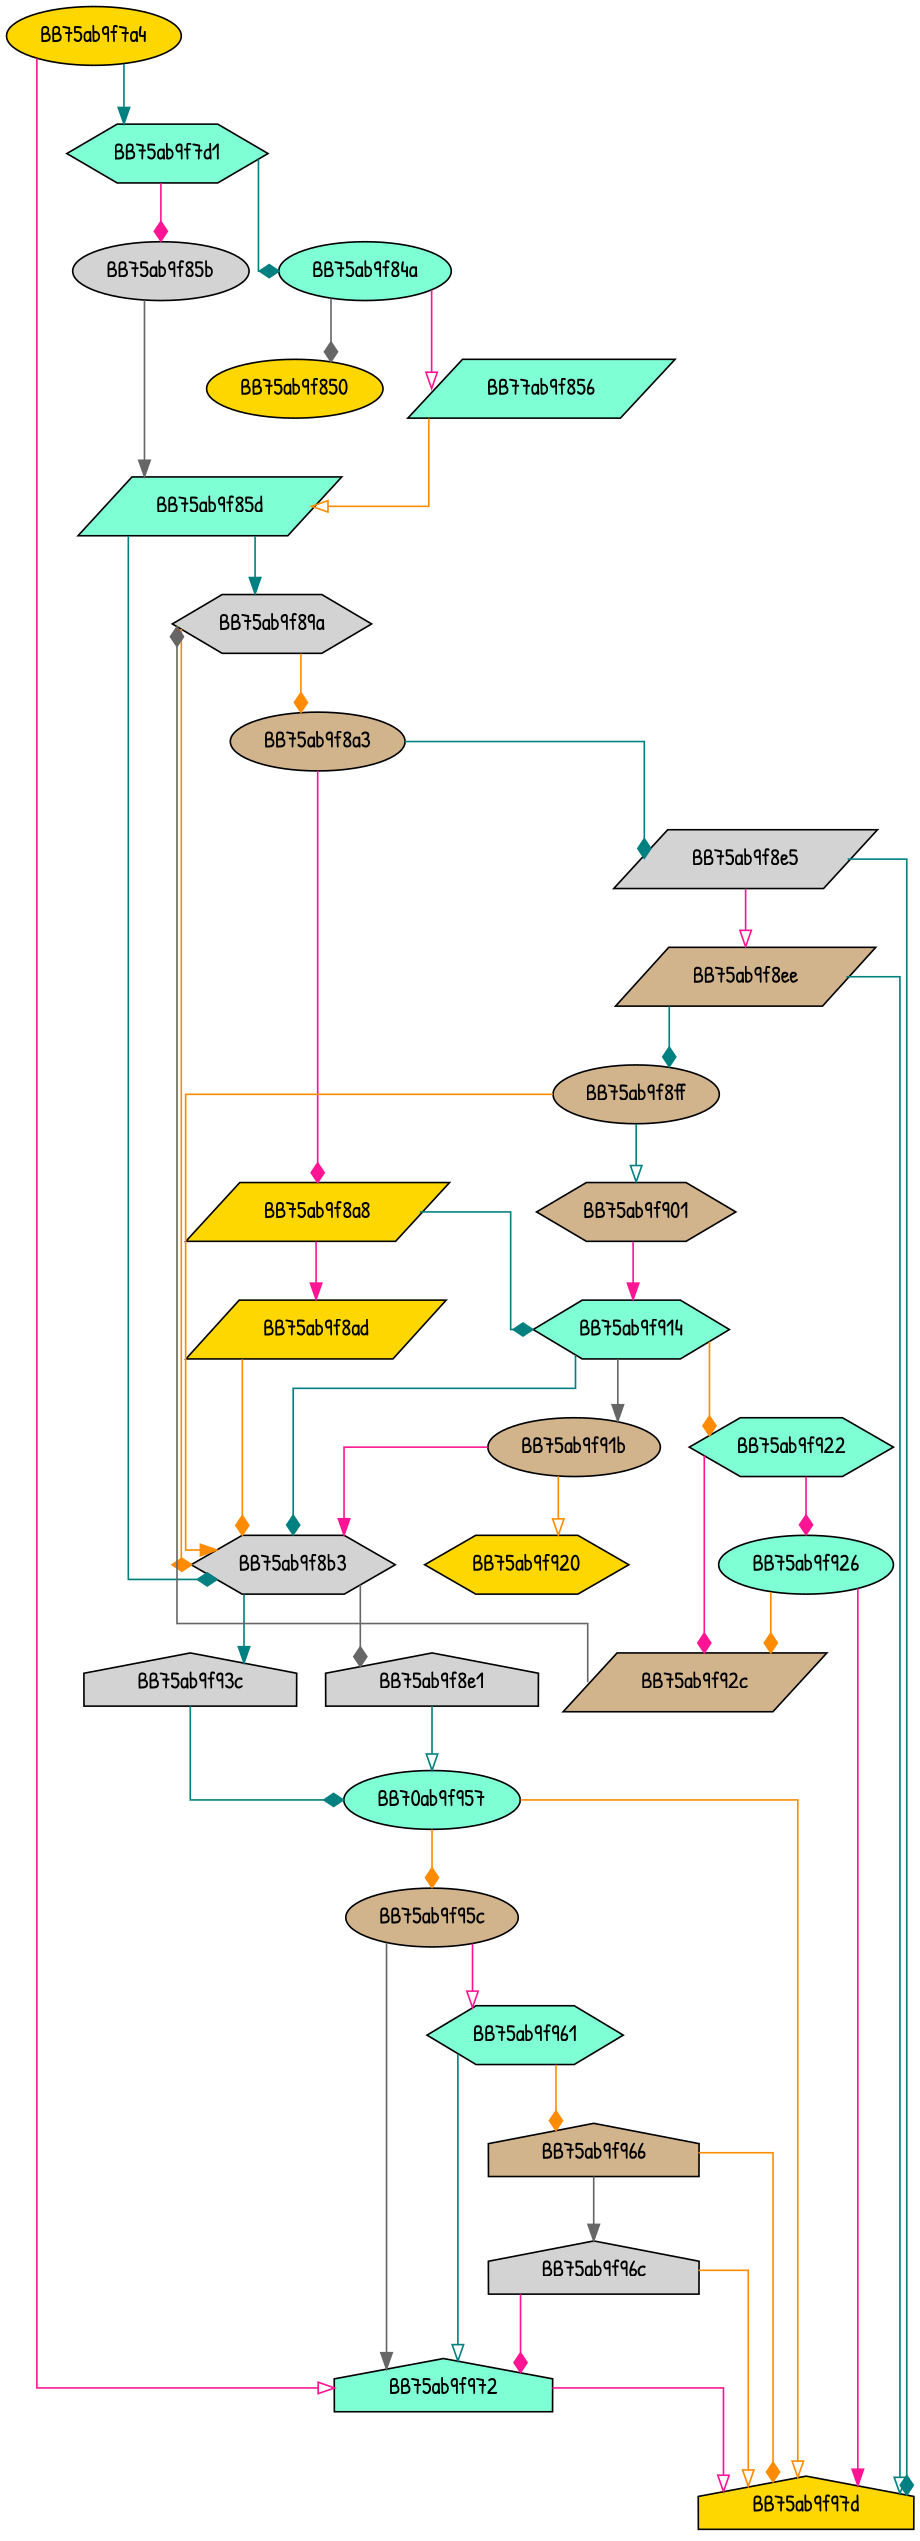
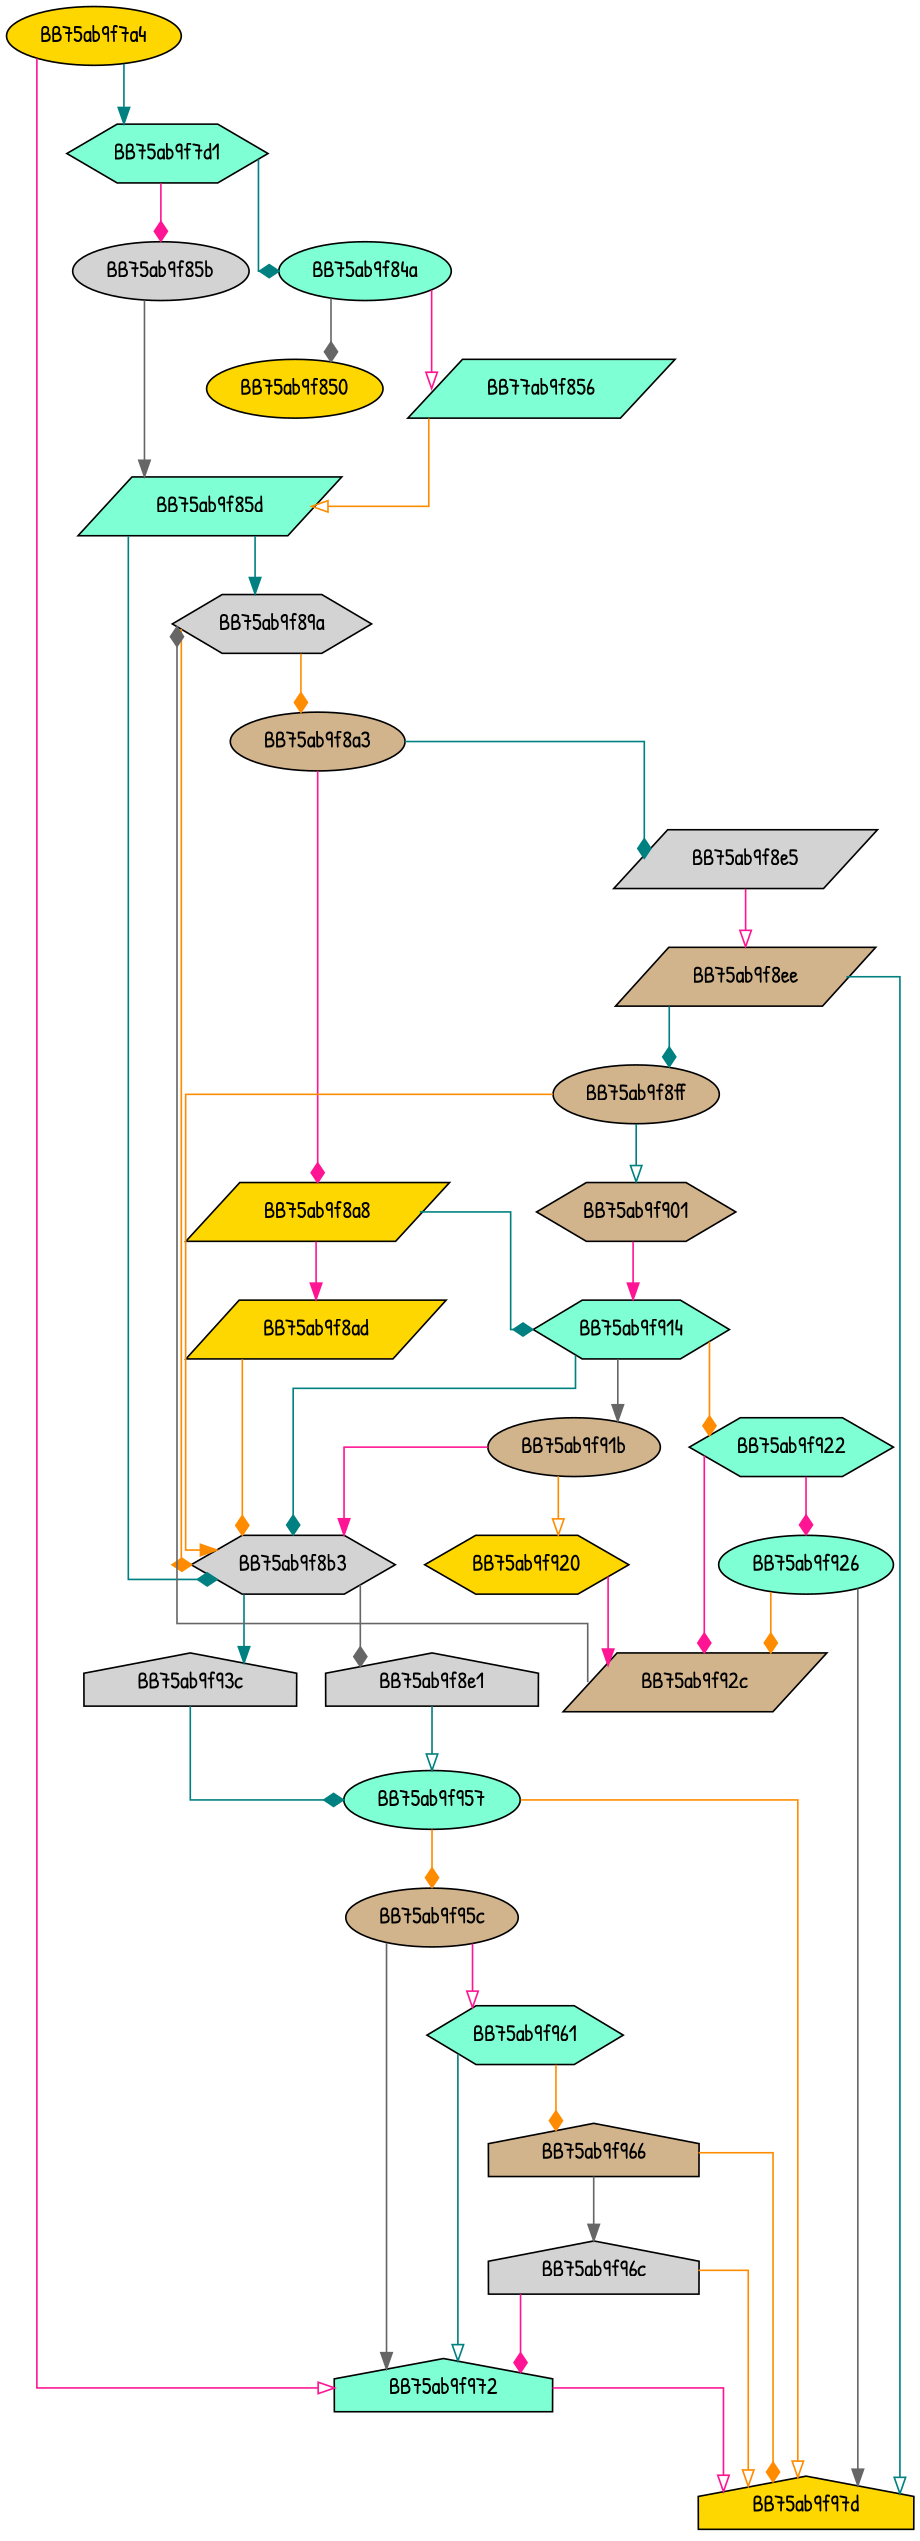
edge "BB75ab9f920" -> "BB75ab9f92c": added
edge "BB75ab9f8e5" -> "BB75ab9f97d": removed
node "BB70ab9f957": label "BB70ab9f957" -> "BB75ab9f957"
edge "BB75ab9f926" -> "BB75ab9f97d": color deeppink -> gray40
